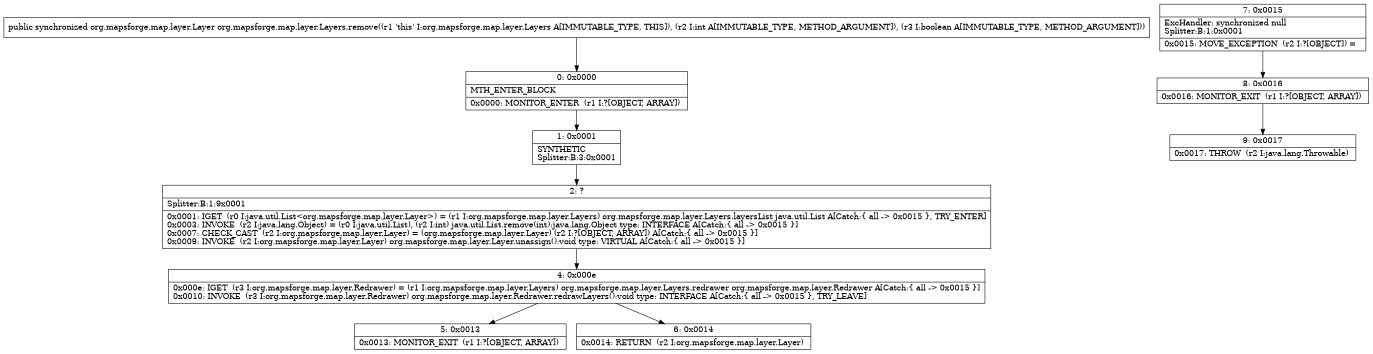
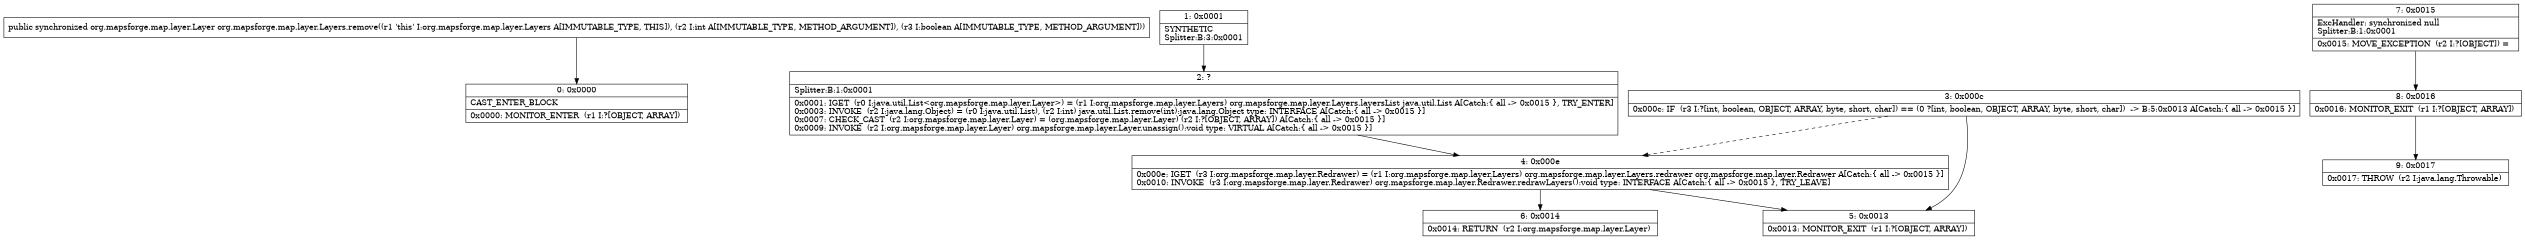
node "0: 0x0000": text "MTH_ENTER_BLOCK" -> "CAST_ENTER_BLOCK"
node "3: 0x000c": added
edge "0: 0x0000" -> "1: 0x0001": removed
node "2: ?": text "Splitter:B:1:9x0001" -> "Splitter:B:1:0x0001"
